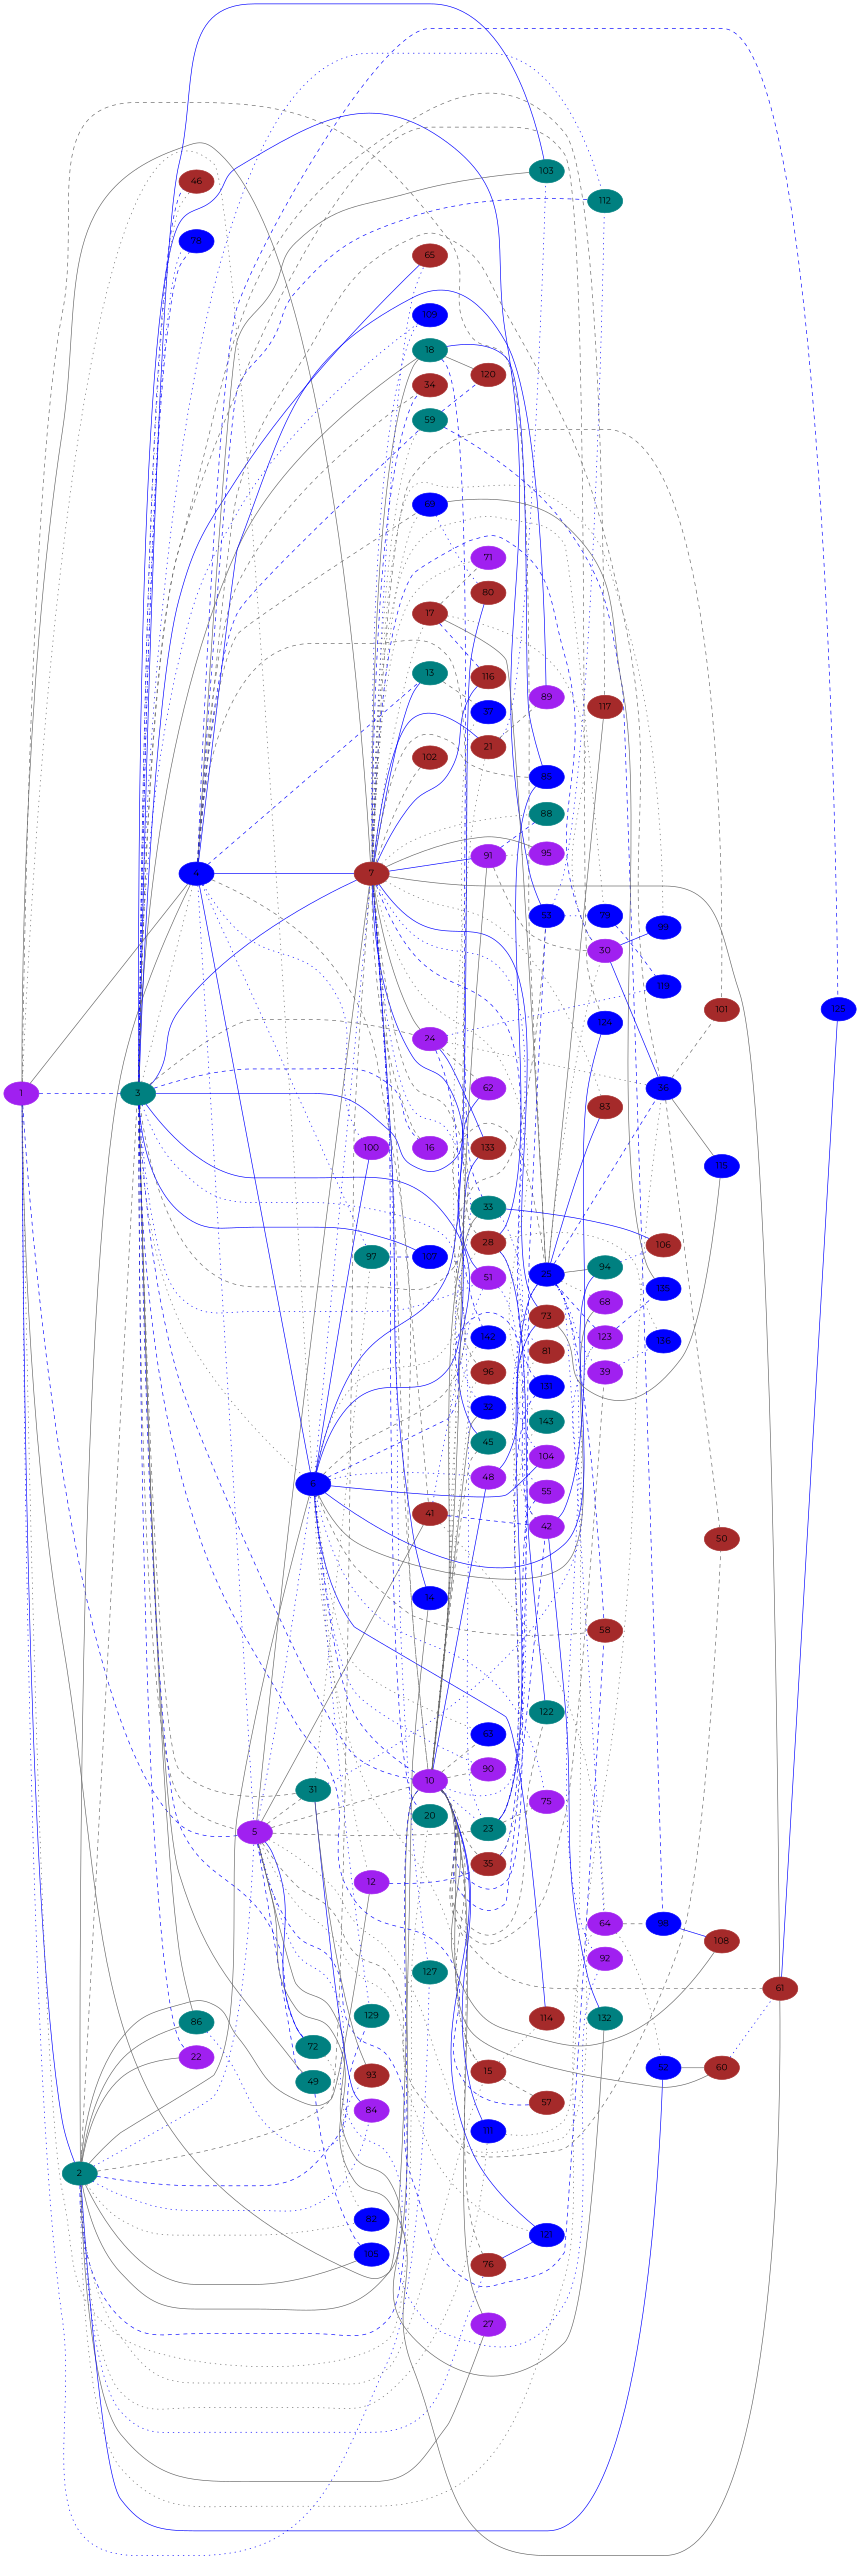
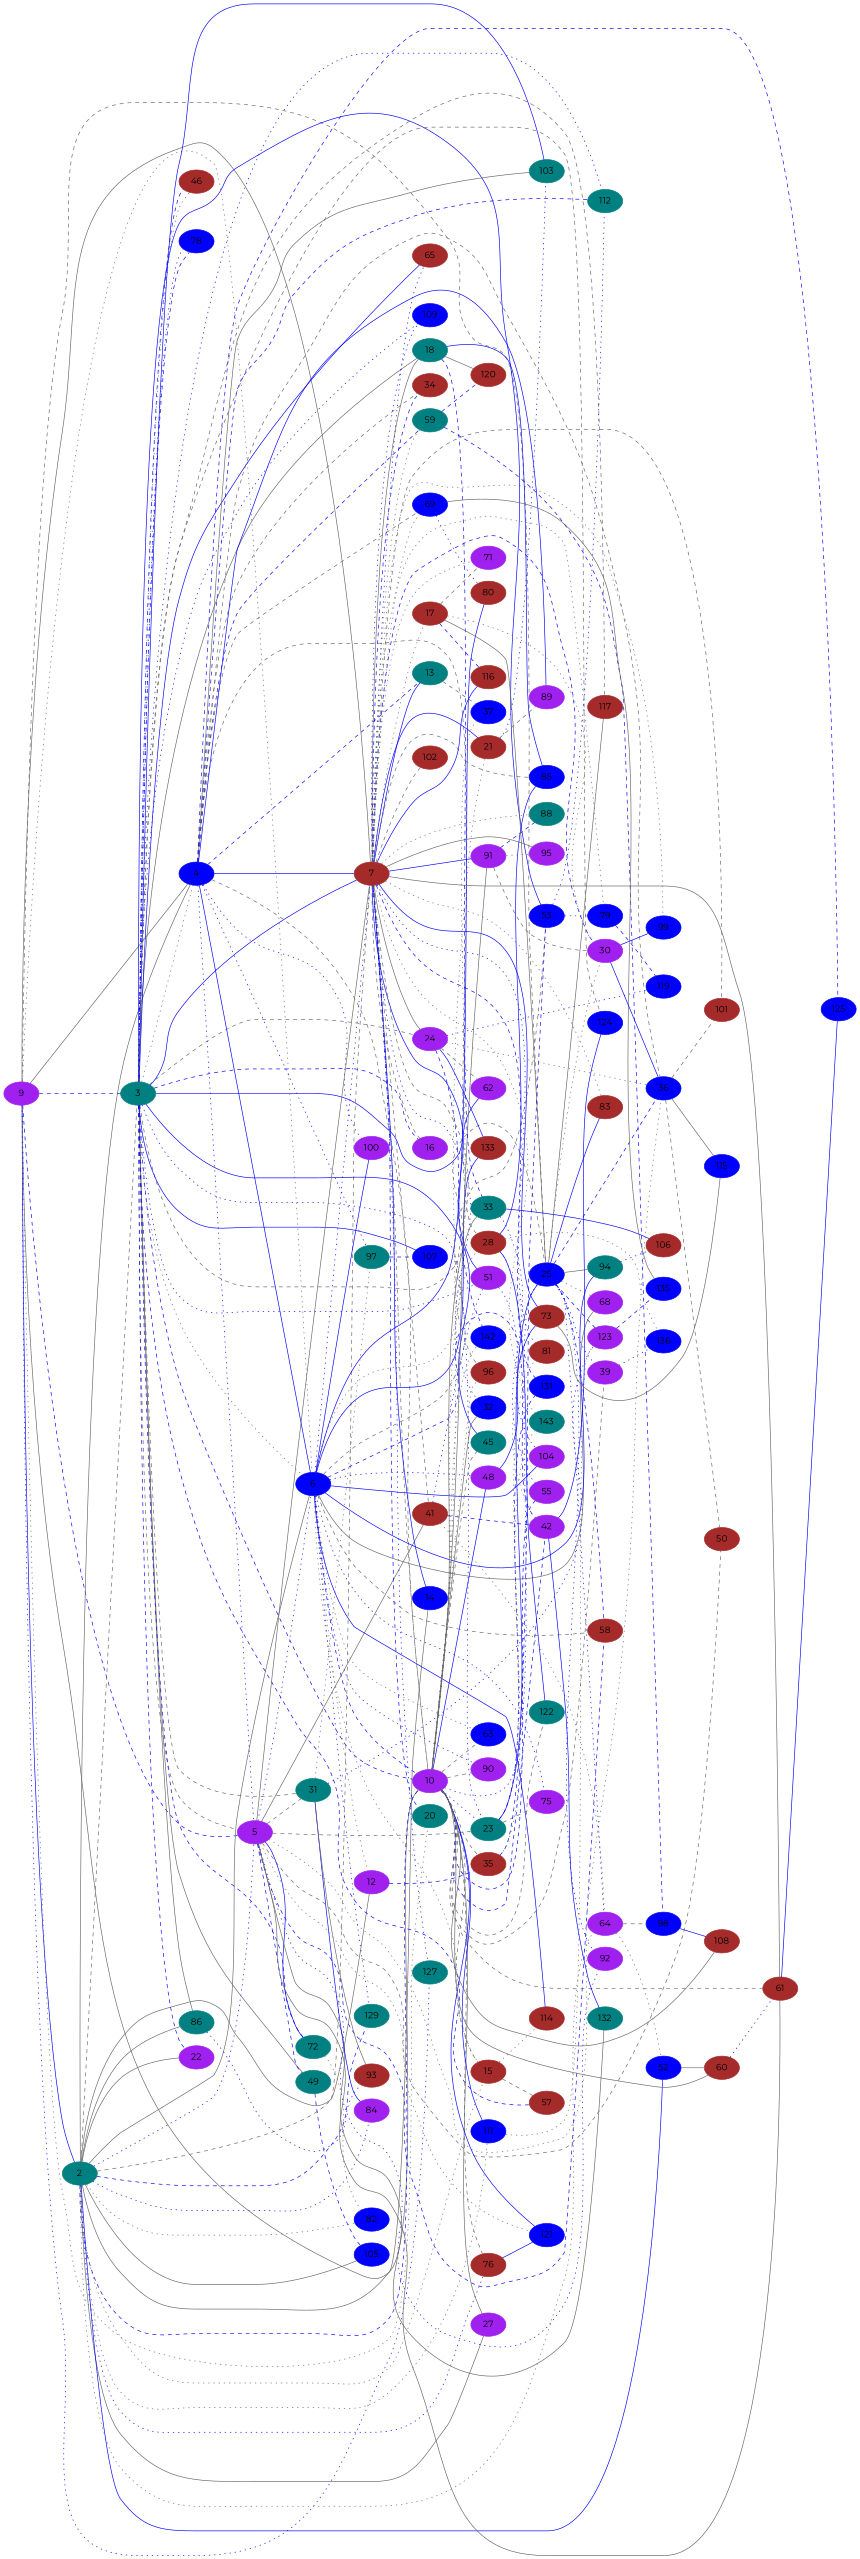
node "1": label "1" -> "9"
edge "10" -- "5": removed
